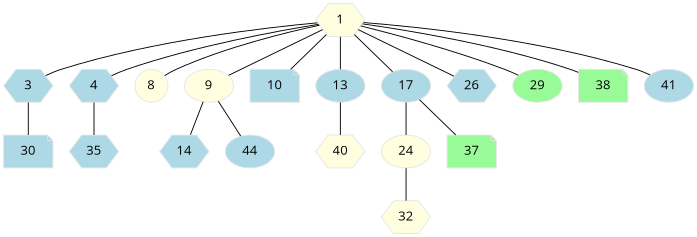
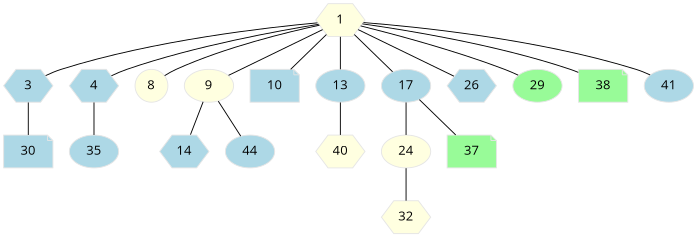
node "35": shape hexagon -> ellipse
